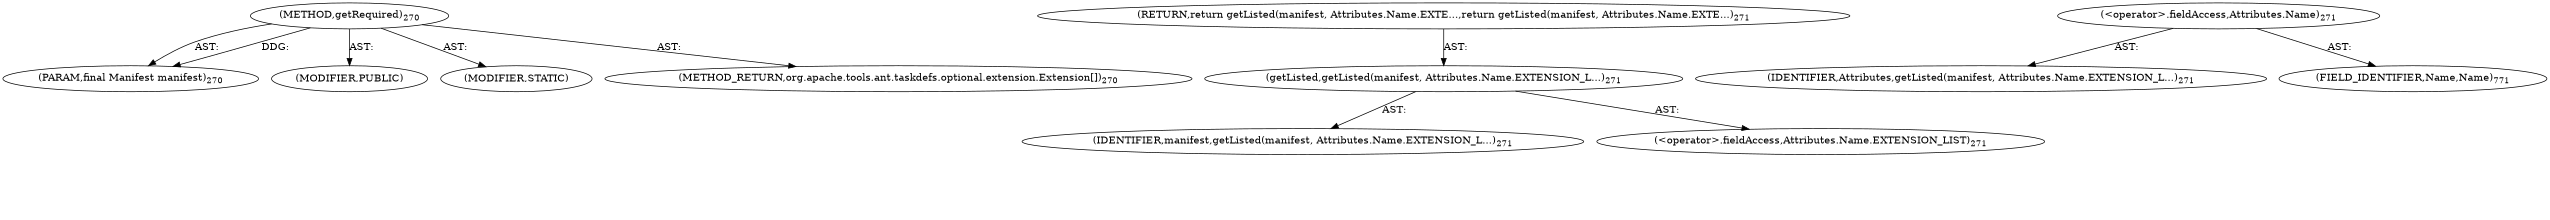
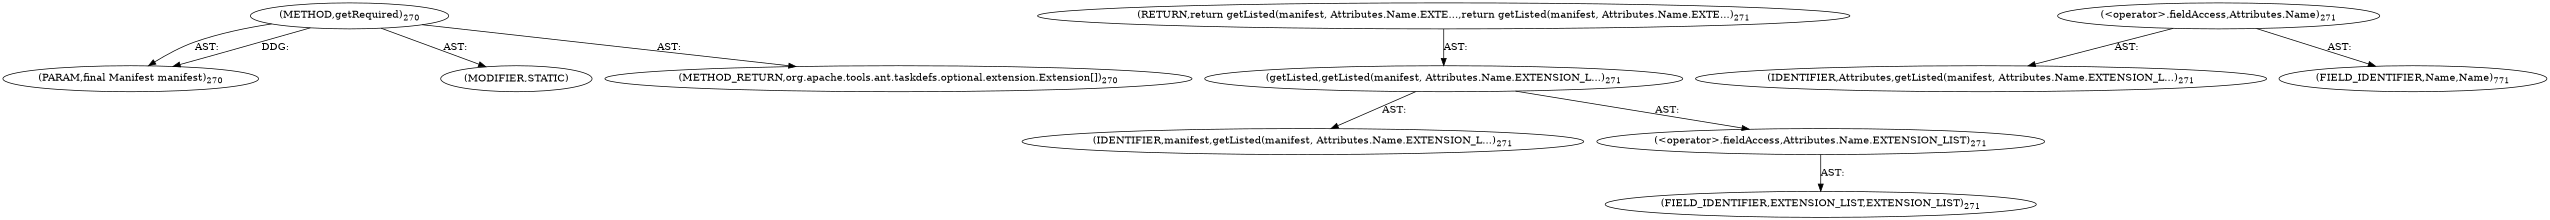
node "(MODIFIER,PUBLIC)": removed
node "(FIELD_IDENTIFIER,EXTENSION_LIST,EXTENSION_LIST)": added
